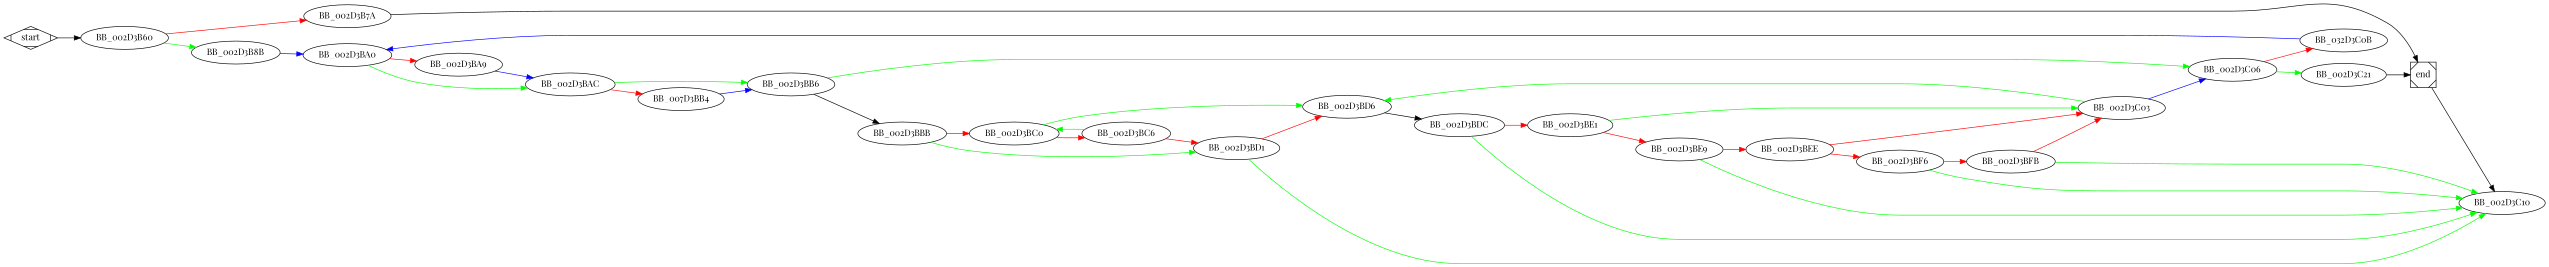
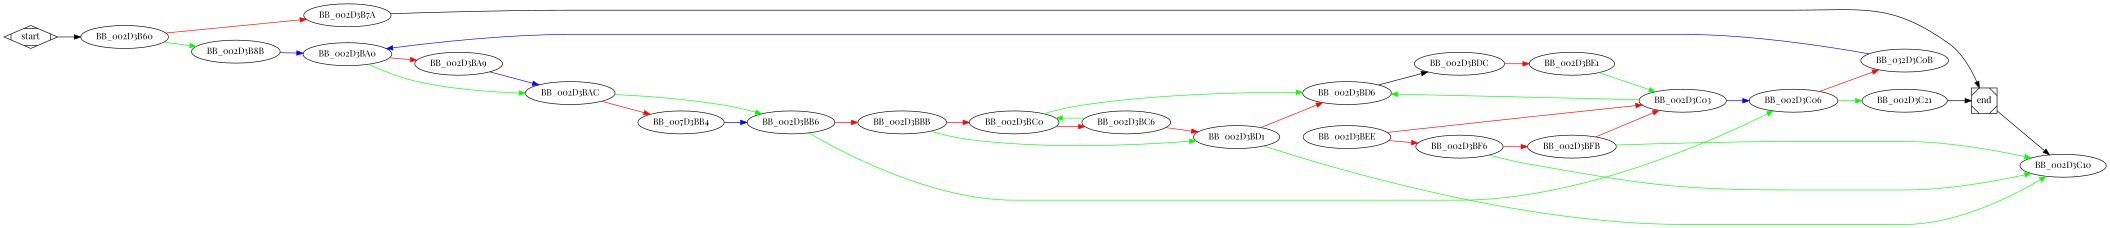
edge "BB_002D3BB6" -> "BB_002D3BBB": color black -> red
node "BB_002D3BE9": removed
edge "BB_002D3BDC" -> "BB_002D3C10": removed
